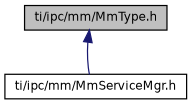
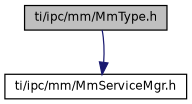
edge "ti/ipc/mm/MmServiceMgr.h" -> "ti/ipc/mm/MmType.h": reversed
